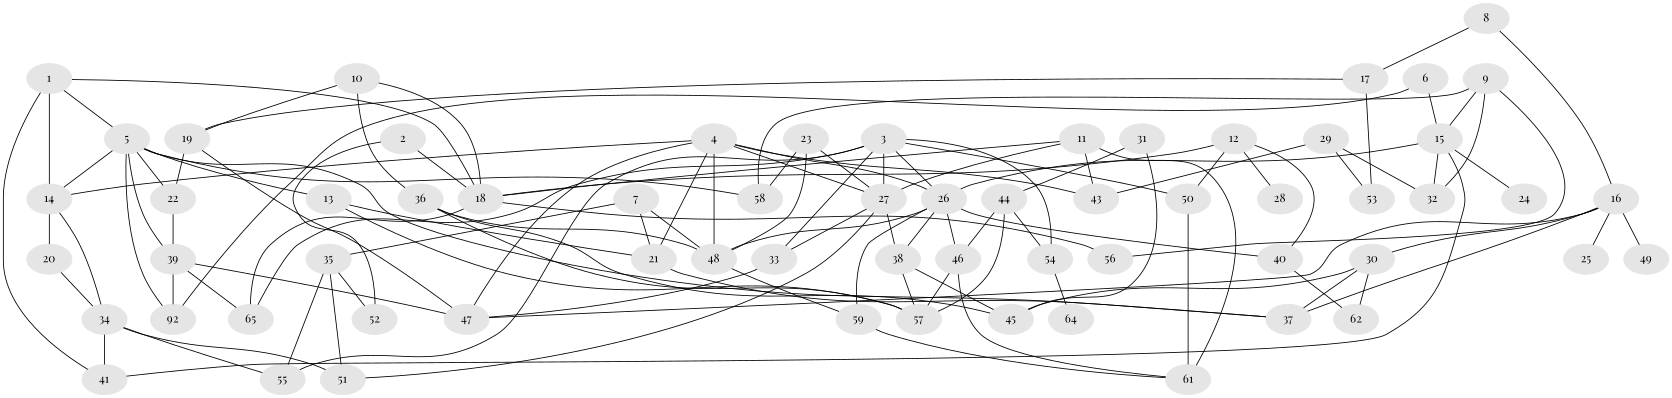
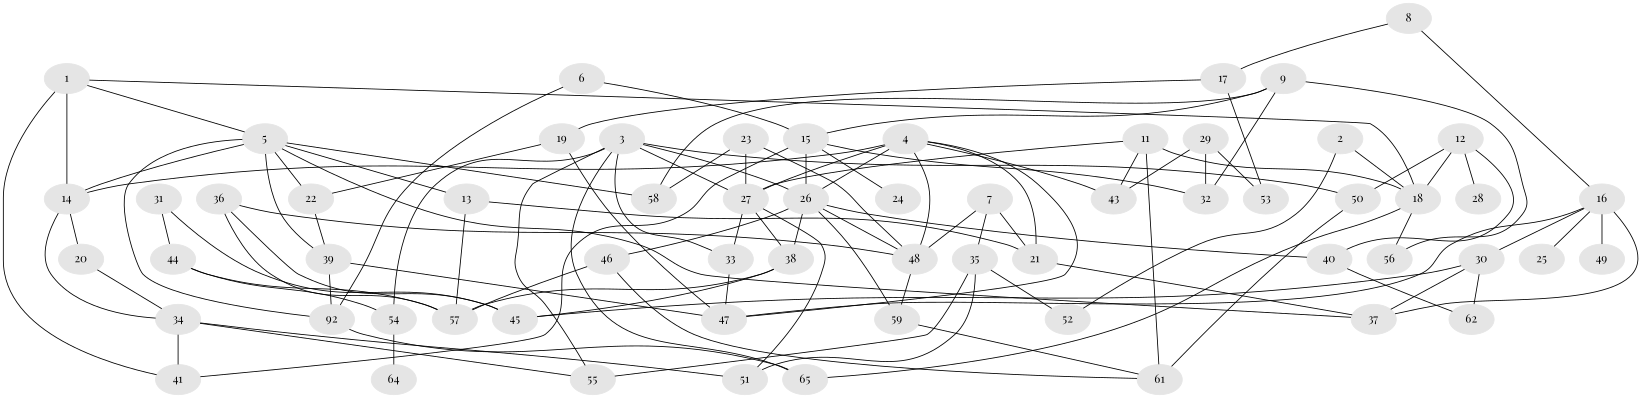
node "10": removed
edge "44" -- "46": removed
edge "39" -- "65": now "92" -- "65"
